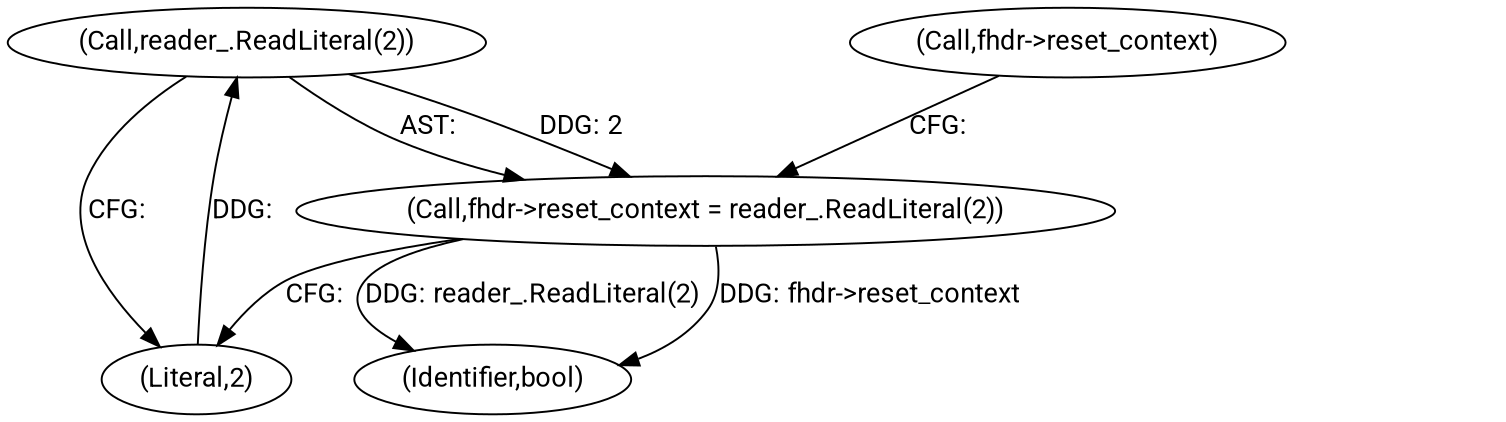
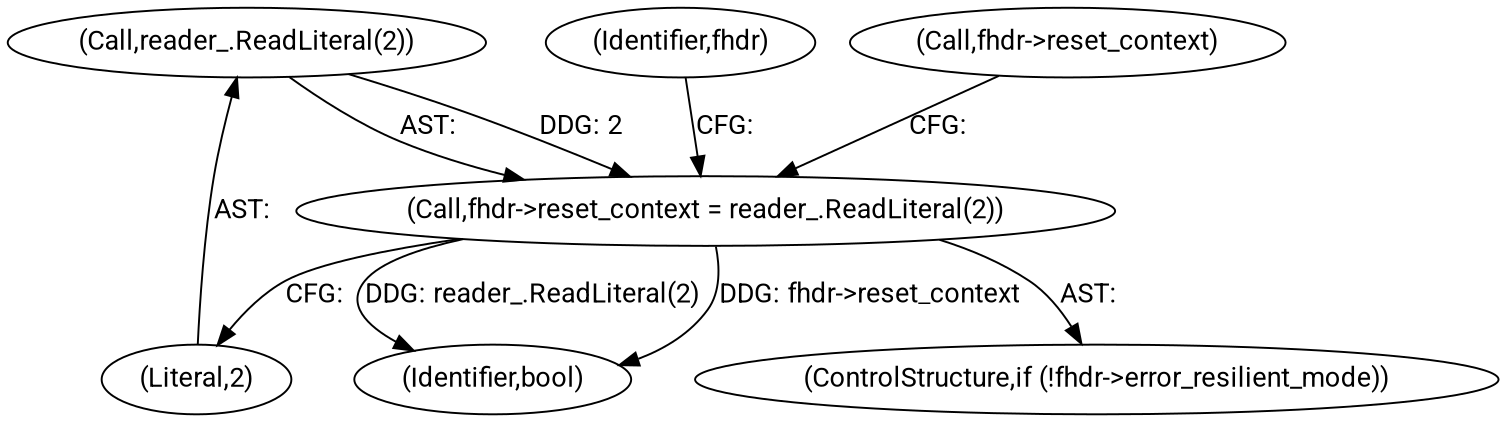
node "(Identifier,fhdr)": added
edge "(Call,reader_.ReadLiteral(2))" -> "(Literal,2)": removed, label "CFG:"
edge "(Literal,2)" -> "(Call,reader_.ReadLiteral(2))": label "DDG: " -> "AST: "
node "(ControlStructure,if (!fhdr->error_resilient_mode))": added
